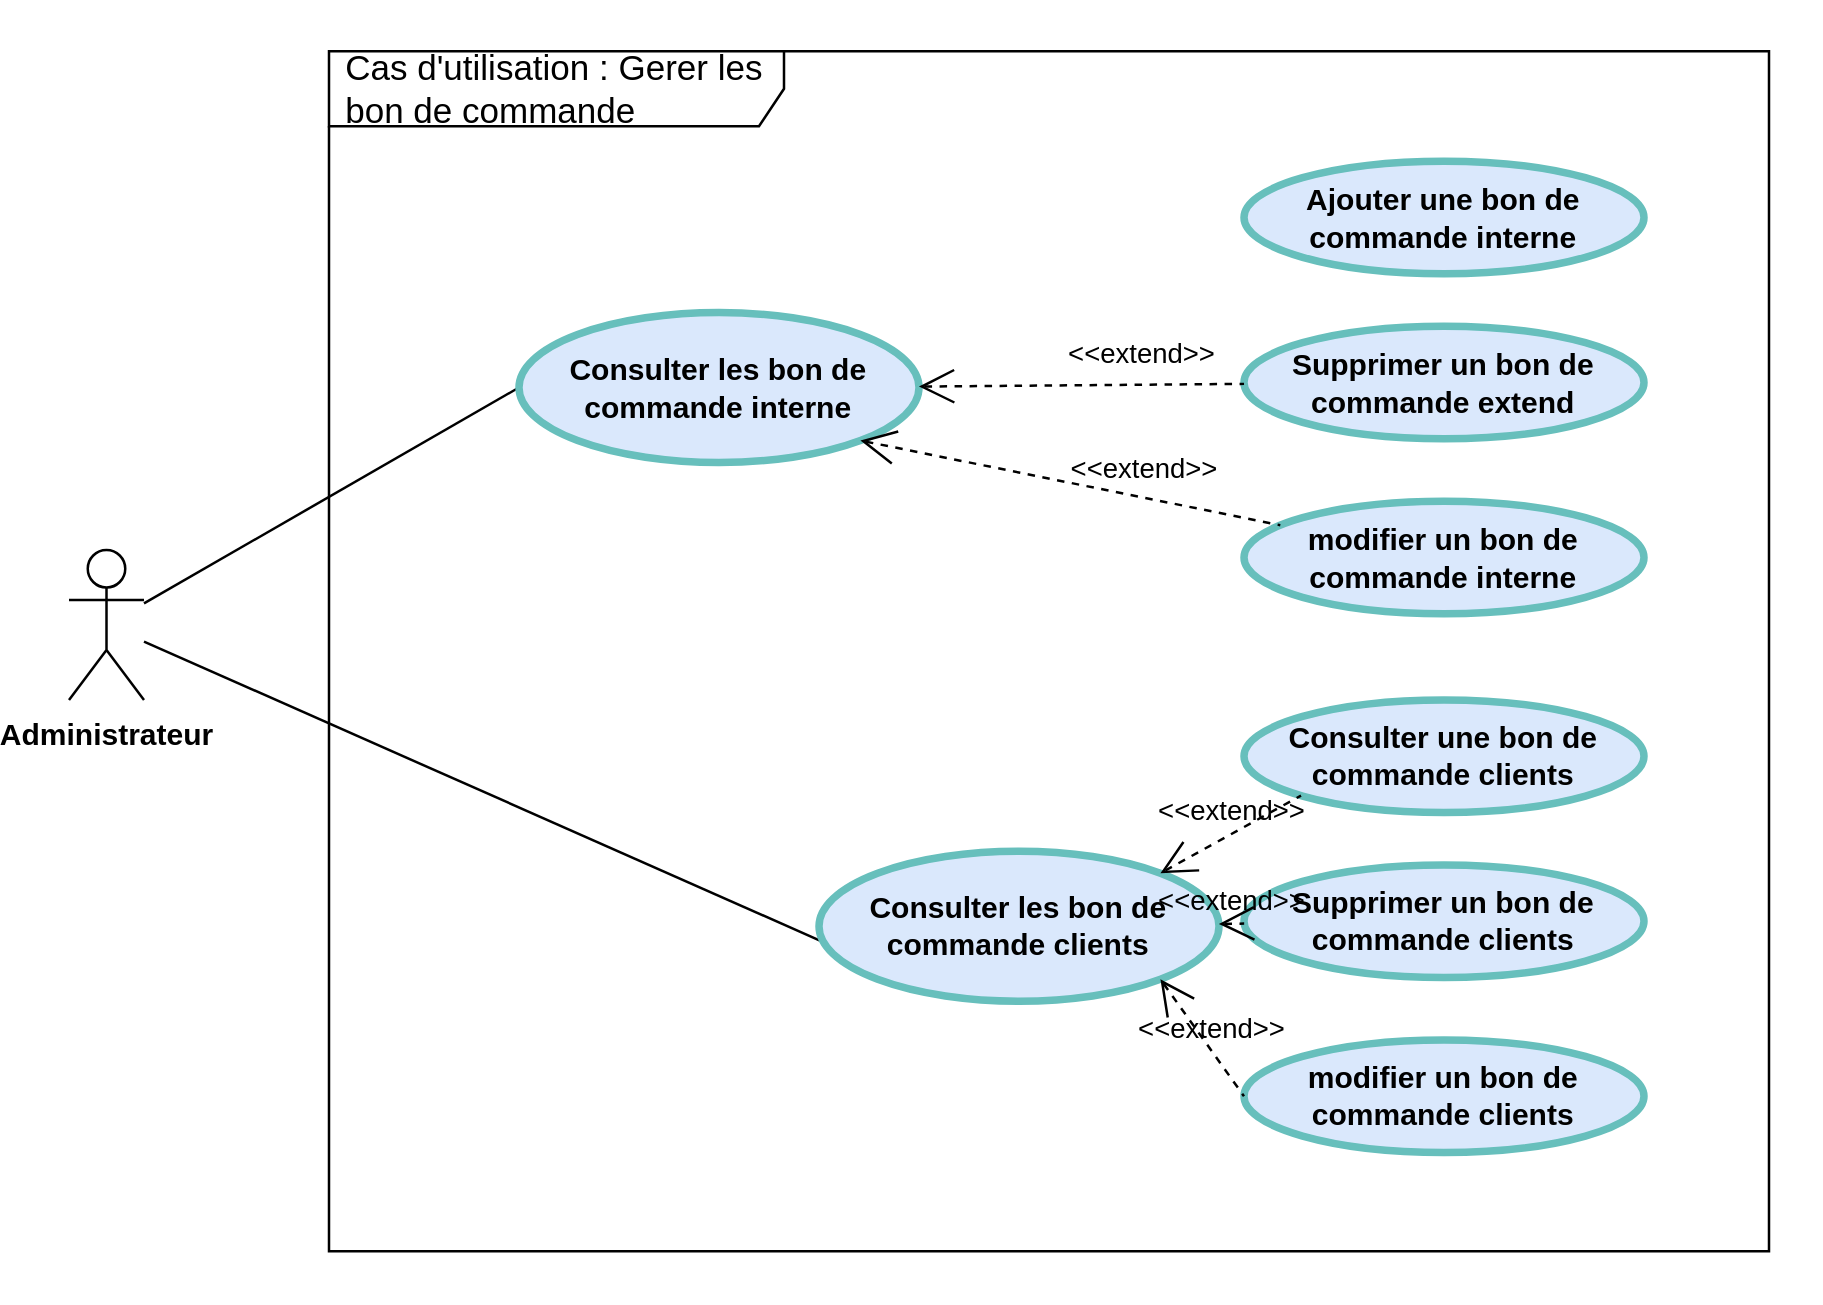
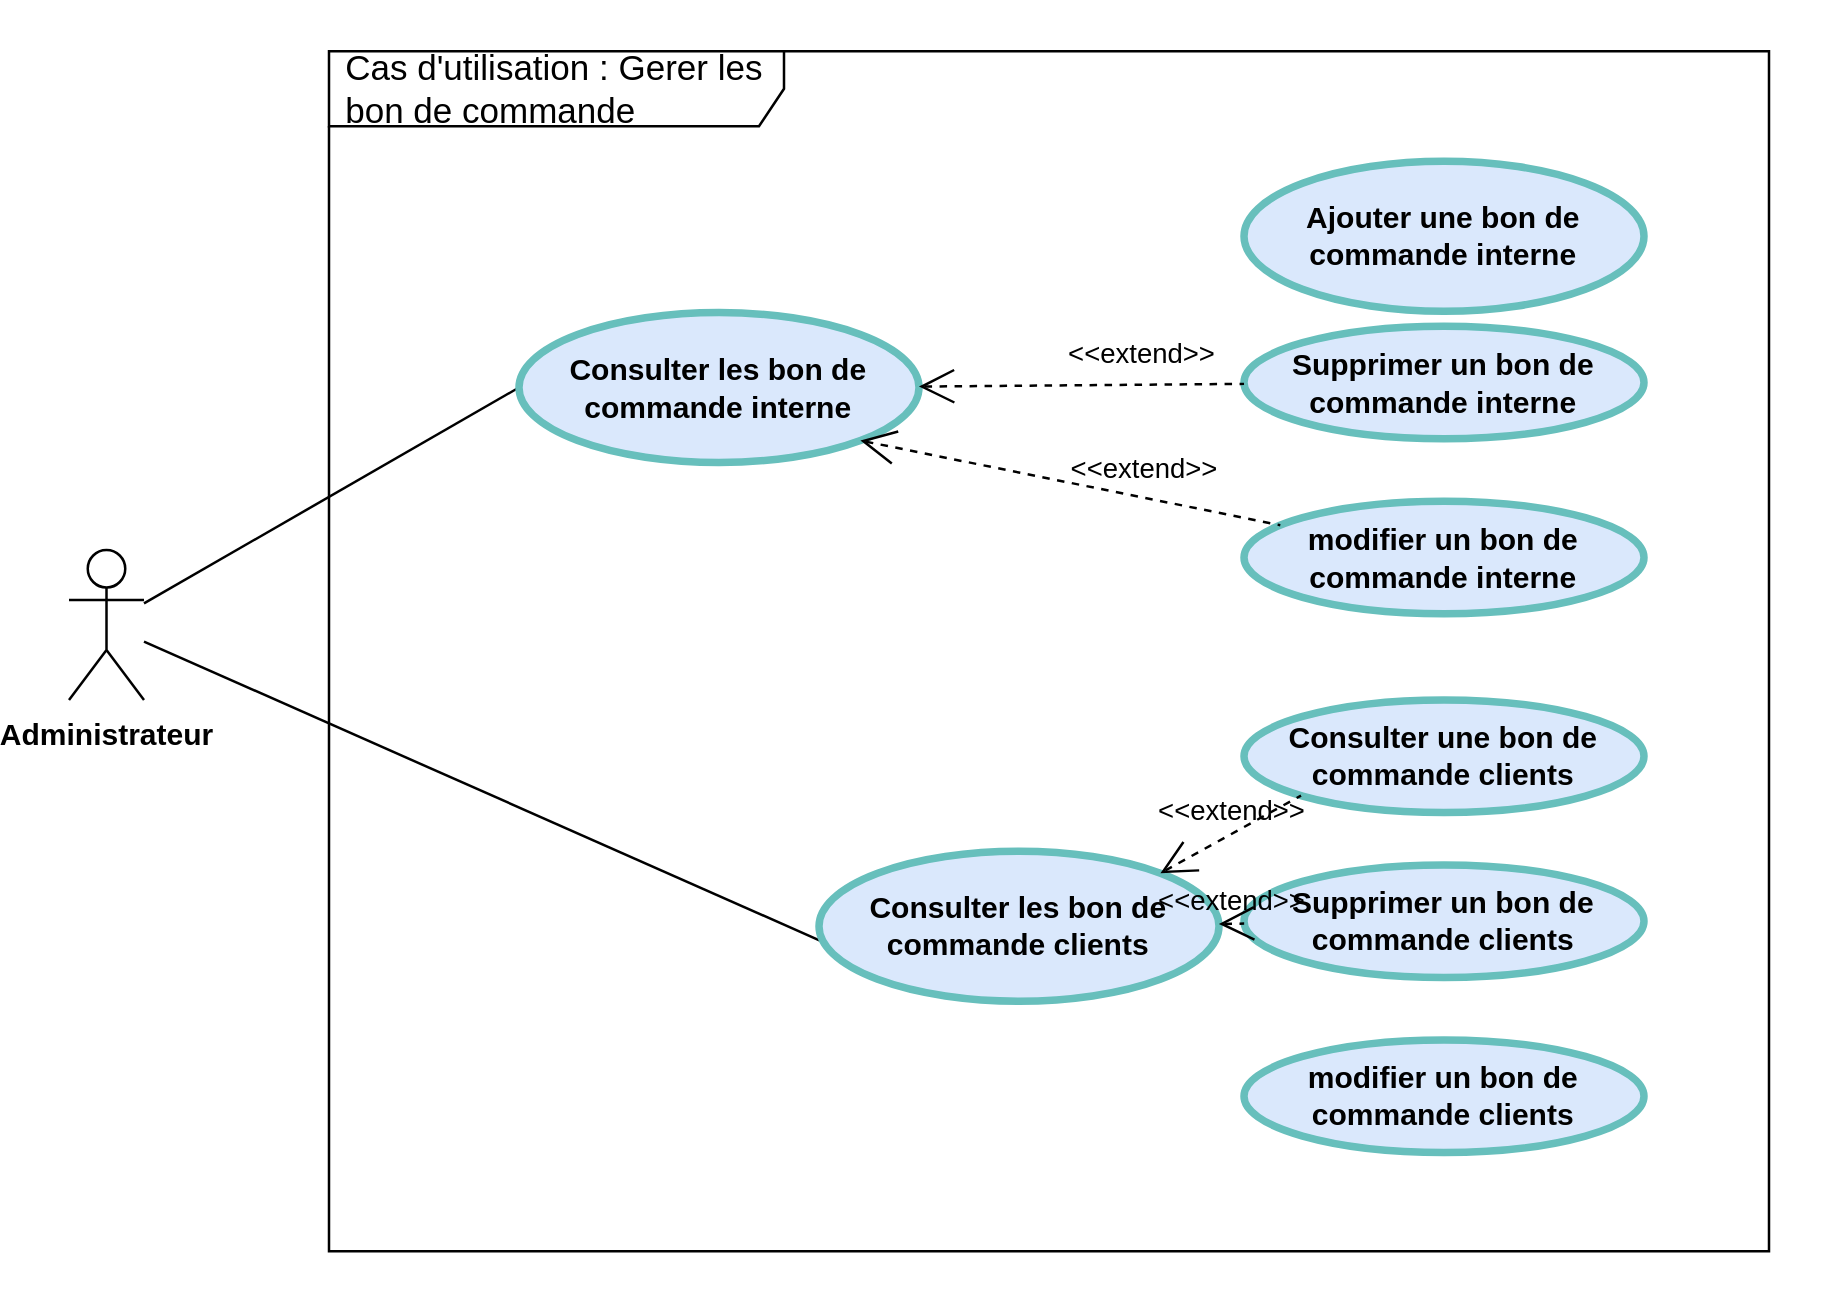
node "Ajouter une bon de commande interne": size 400x113 -> 400x150
node "Supprimer un bon de commande extend": label "Supprimer un bon de commande extend" -> "Supprimer un bon de commande interne"
edge "modifier un bon de commande clients" -> "Consulter les bon de commande clients": removed, label "<<extend>>"
